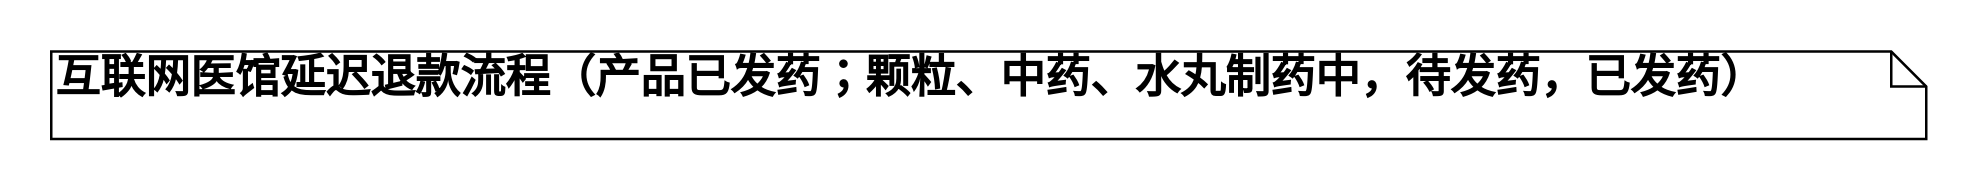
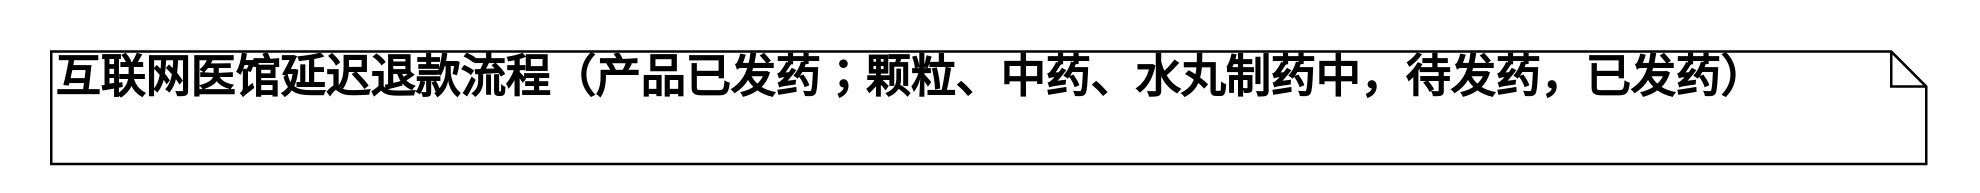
node "互联网医馆延迟退款流程（产品已发药；颗粒、中药、水丸制药中，待发药，已发药）": size 1875x88 -> 1875x113
